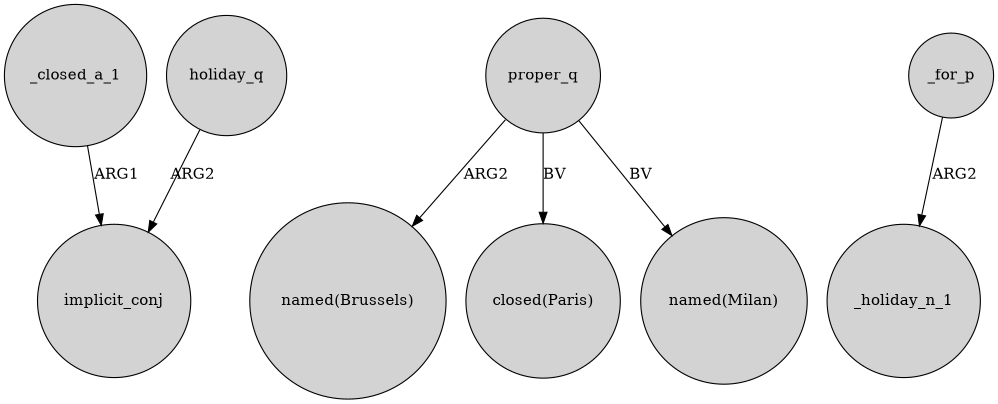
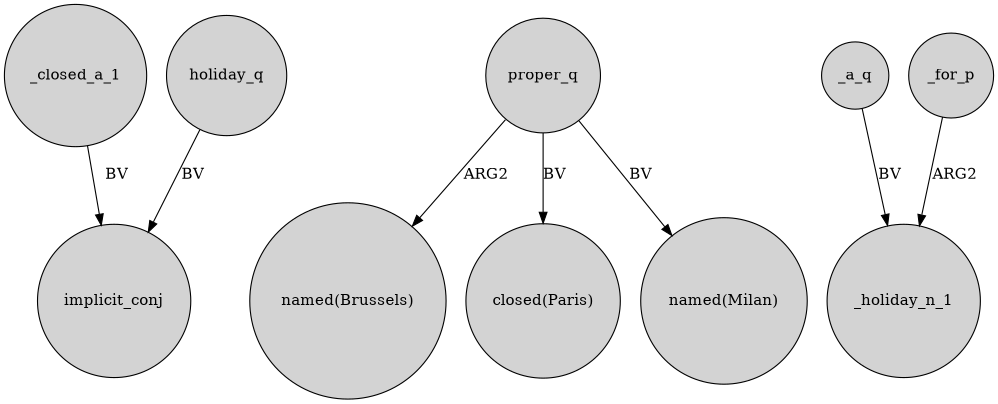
node "_a_q": added
edge "_closed_a_1" -> "implicit_conj": label "ARG1" -> "BV"
edge "holiday_q" -> "implicit_conj": label "ARG2" -> "BV"
